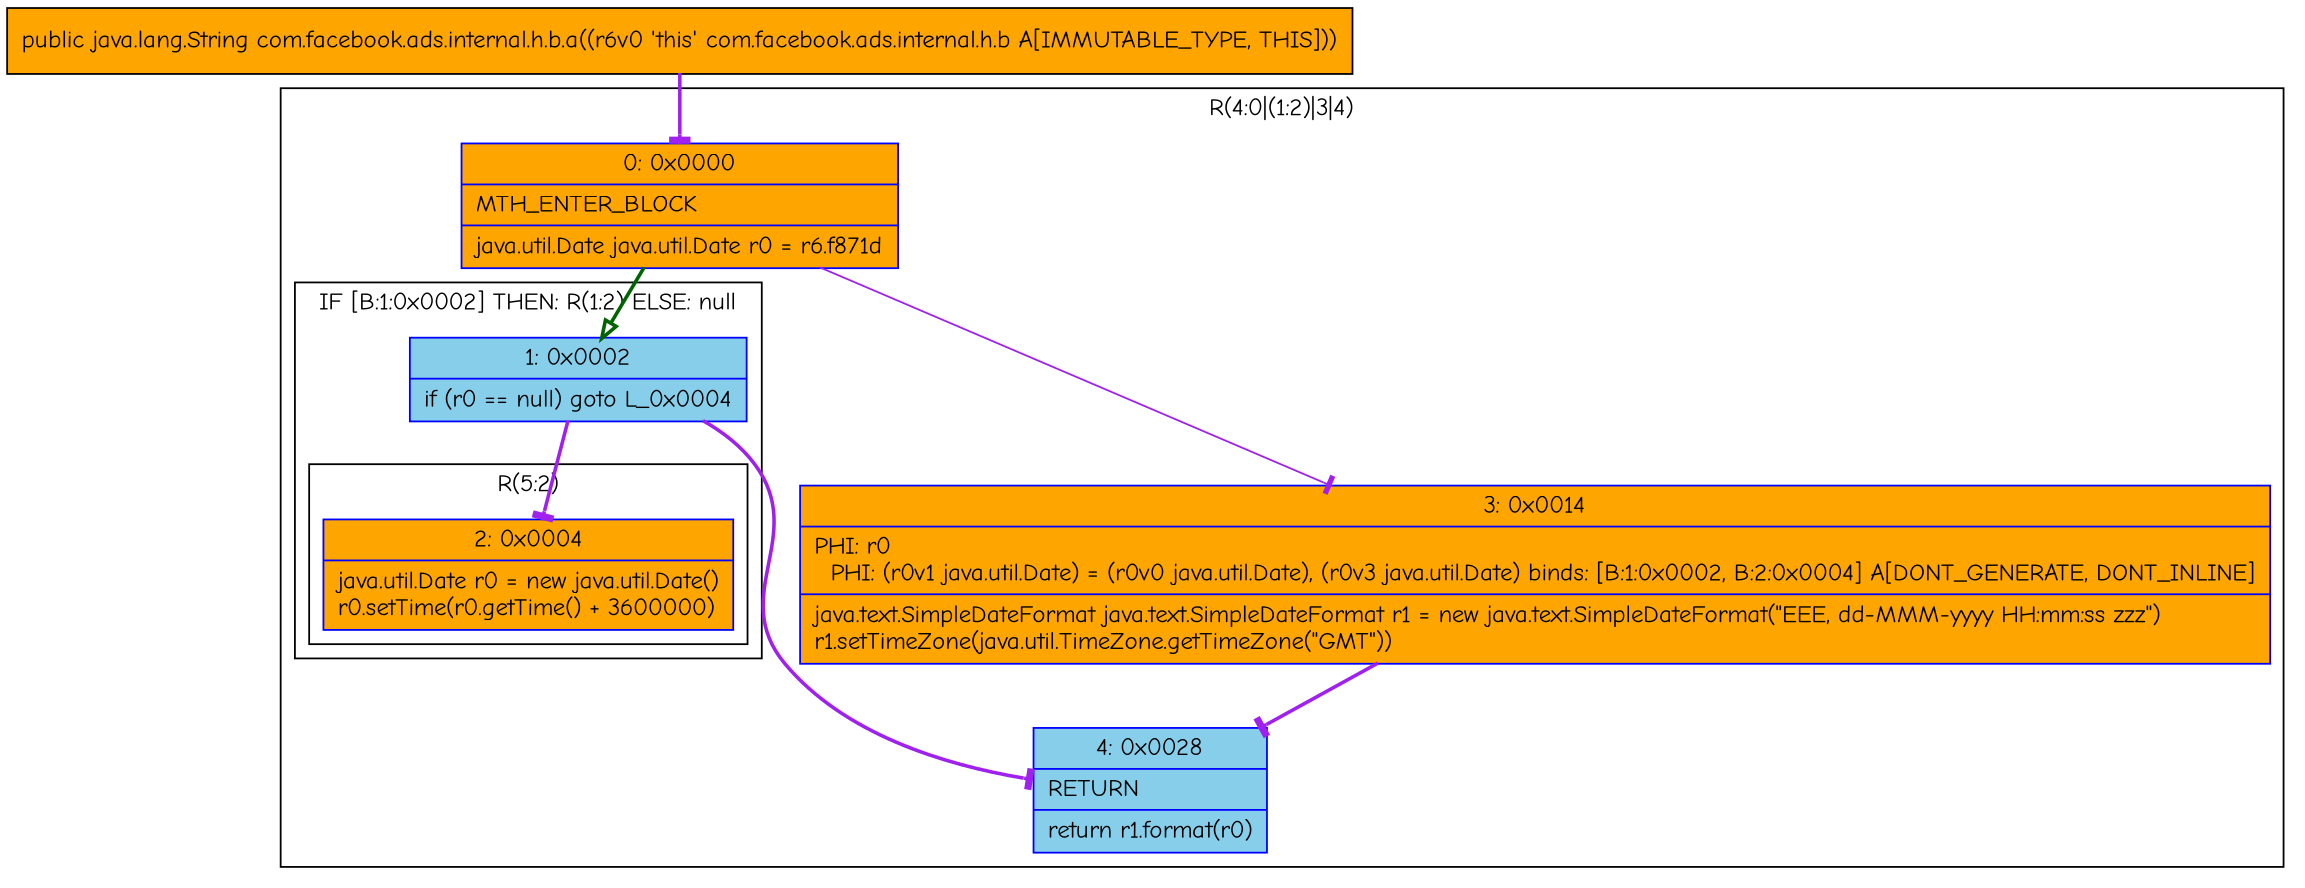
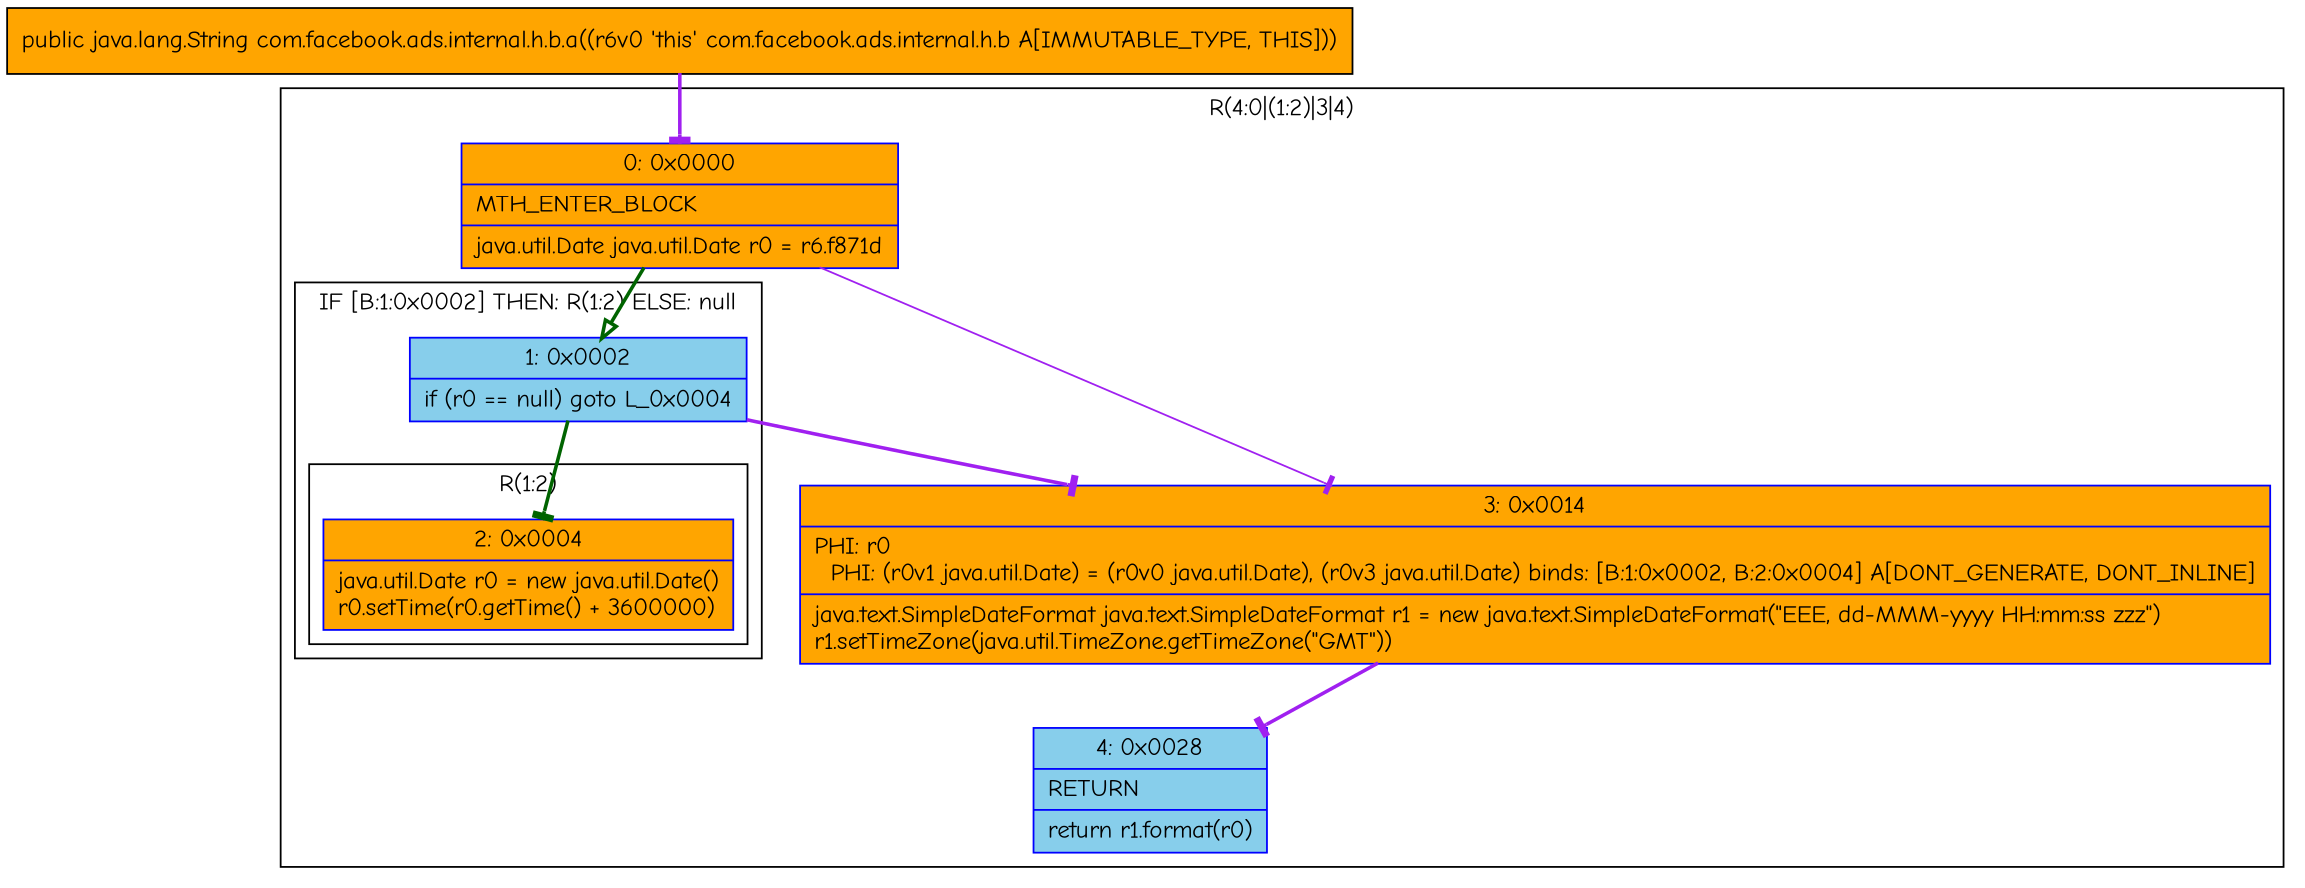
edge "1: 0x0002" -> "2: 0x0004": color purple -> darkgreen
cluster "R(5:2)": label "R(5:2)" -> "R(1:2)"
edge "1: 0x0002" -> "4: 0x0028": now "1: 0x0002" -> "3: 0x0014"
